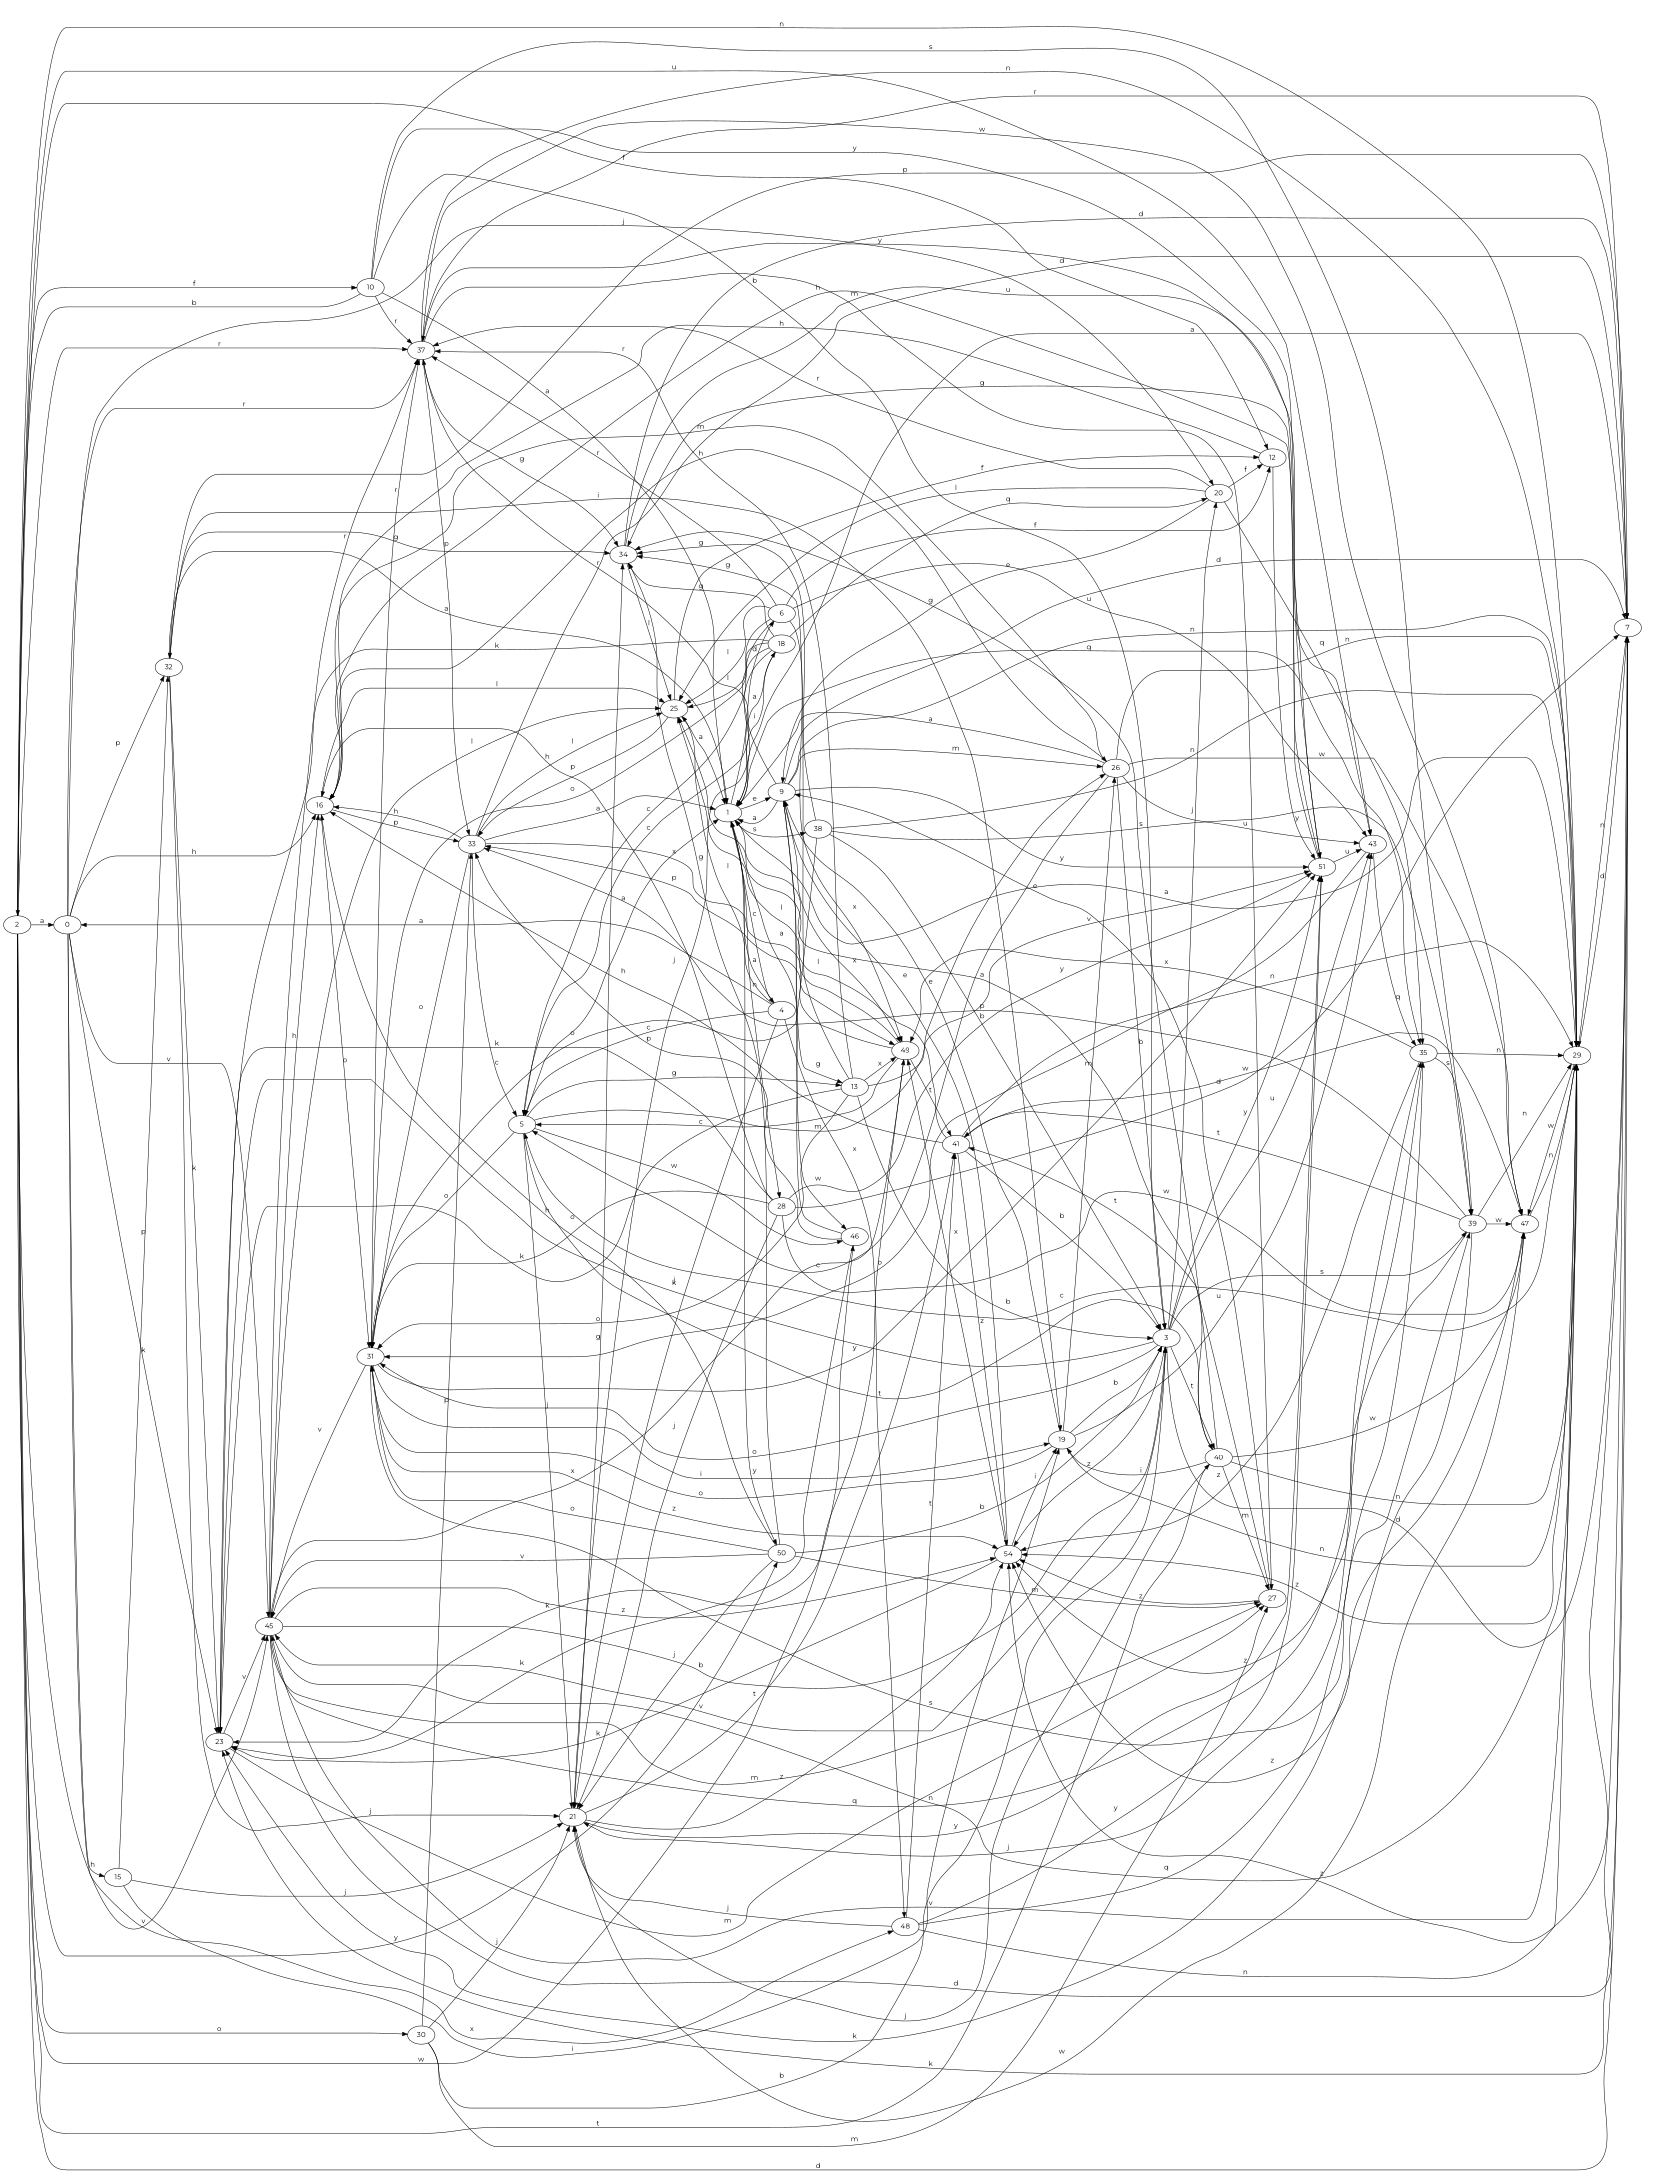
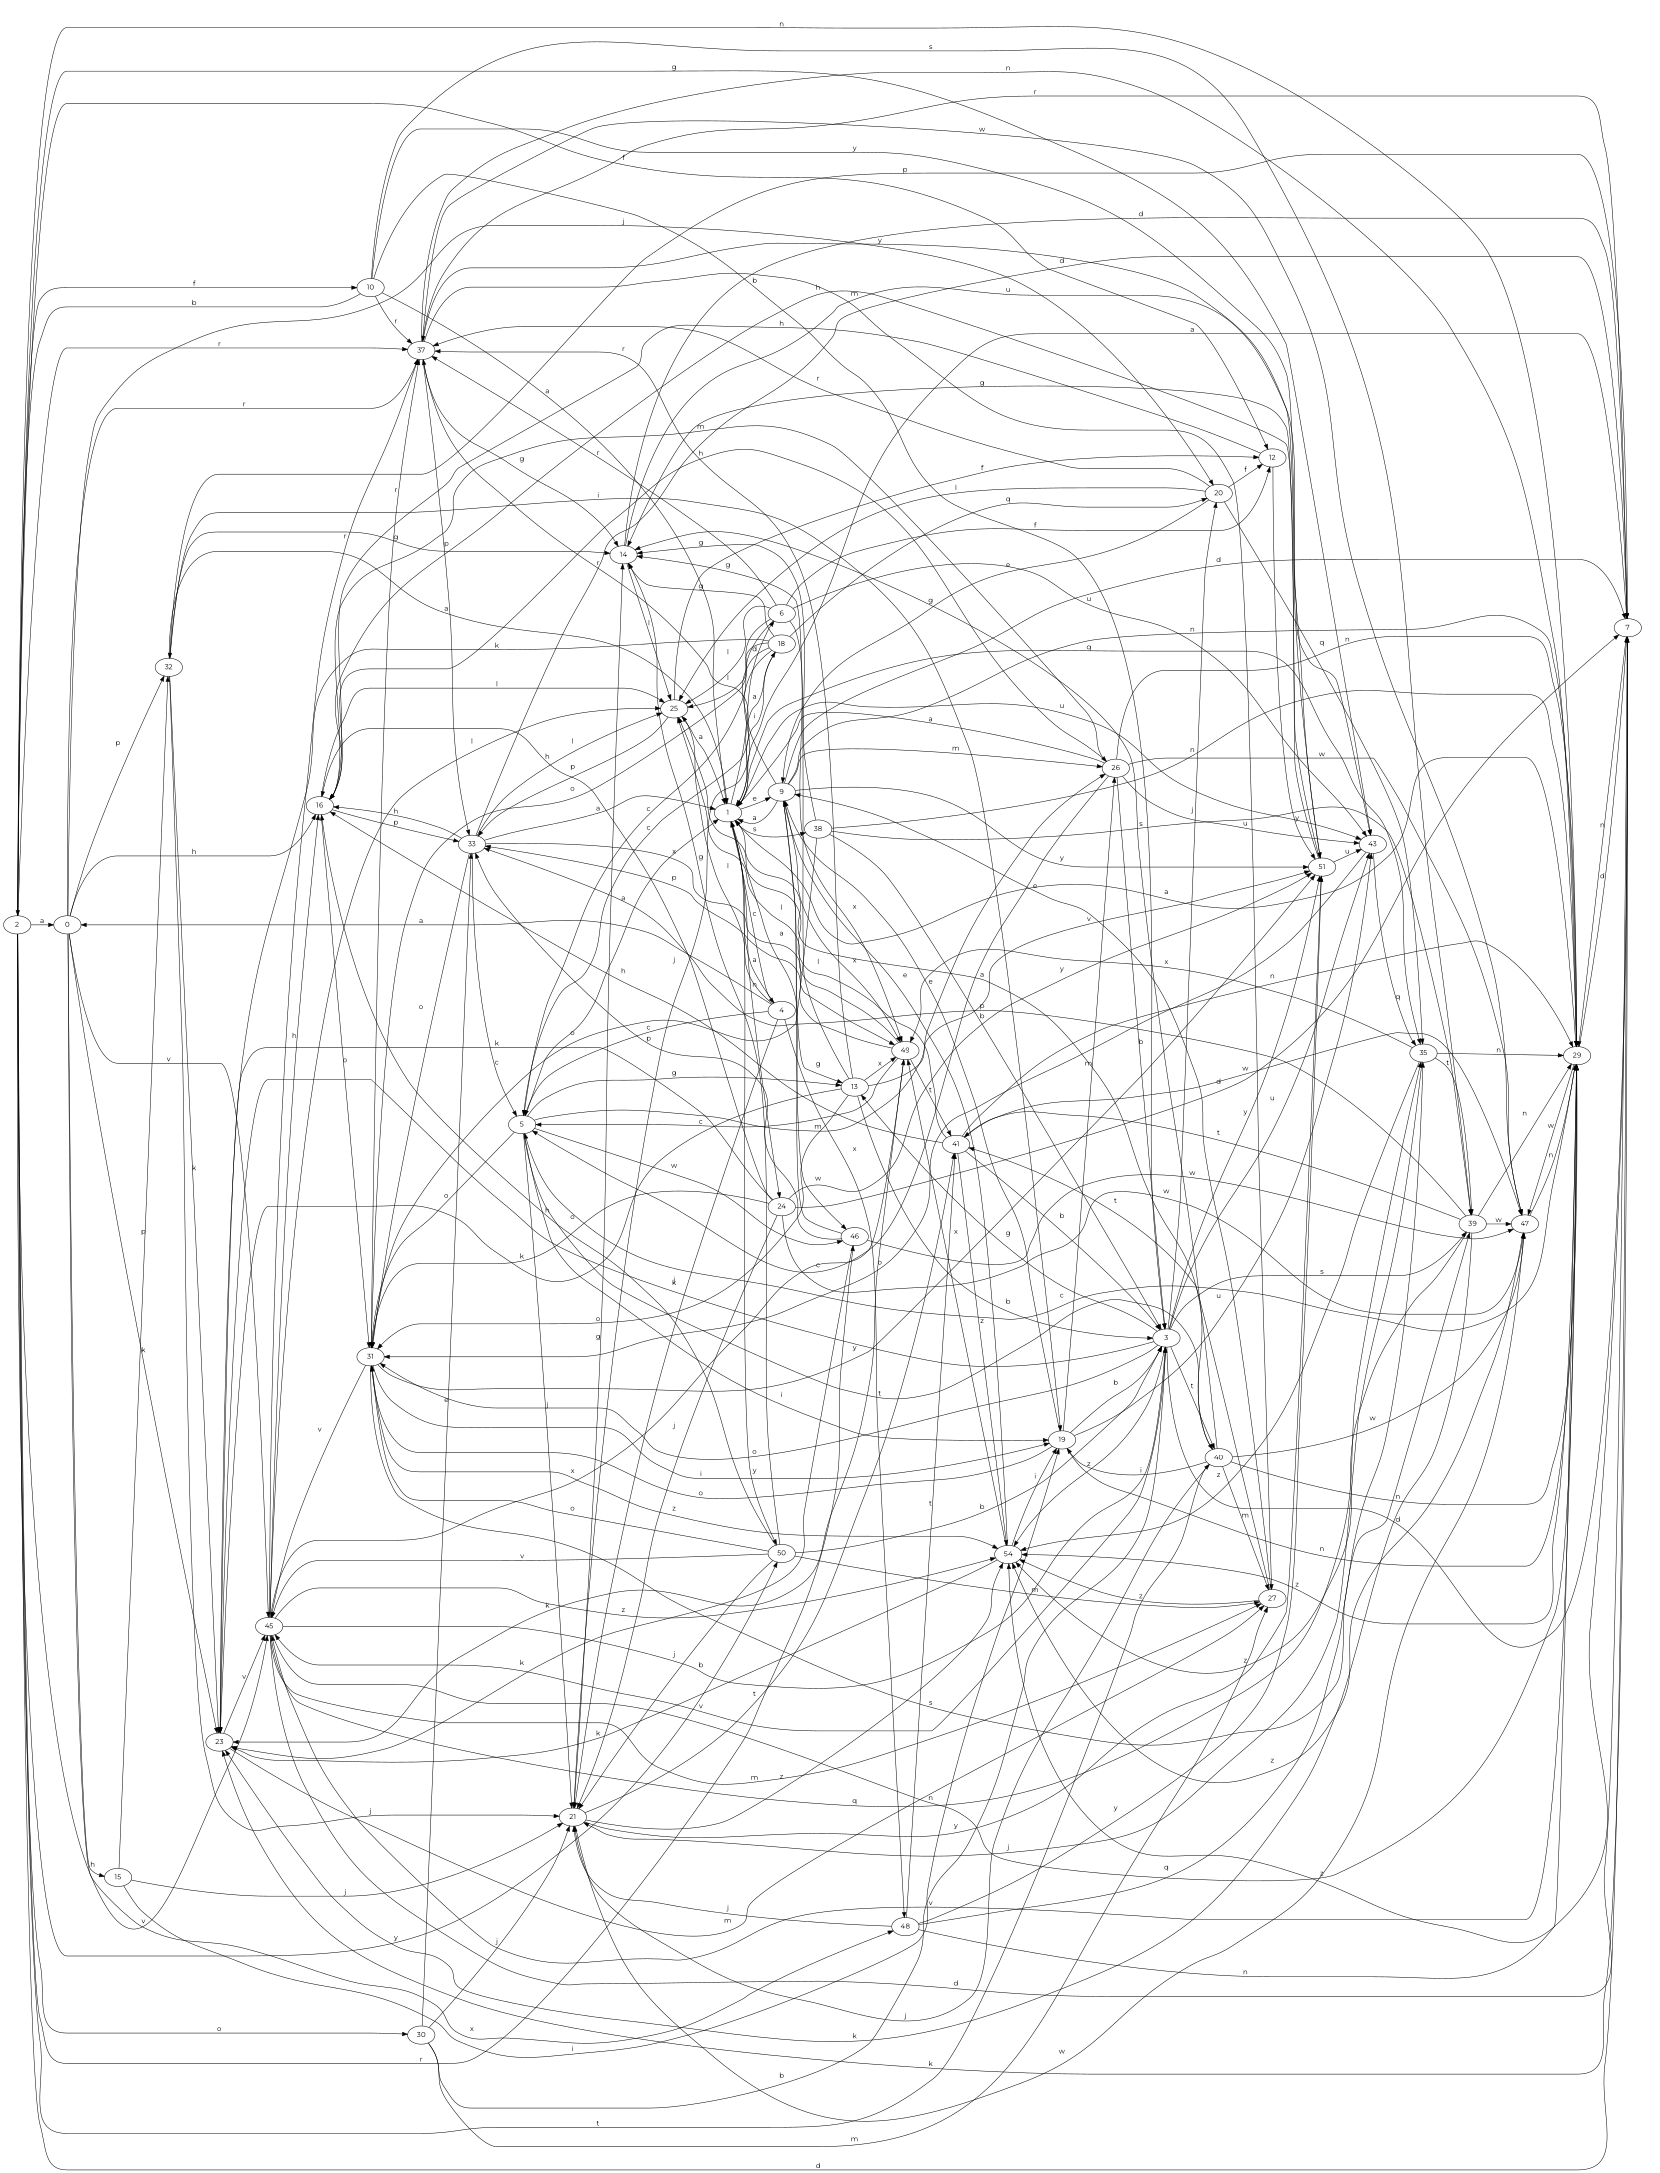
edge "2" -> "43": label "u" -> "g"
node "34": label "34" -> "14"
edge "1" -> "43": added, label "u"
edge "35" -> "39": label "s" -> "t"
edge "46" -> "47": added, label "w"
node "28": label "28" -> "24"
edge "3" -> "13": added, label "g"
edge "5" -> "19": added, label "i"
edge "30" -> "33": label "p" -> "e"
edge "2" -> "46": label "w" -> "r"
